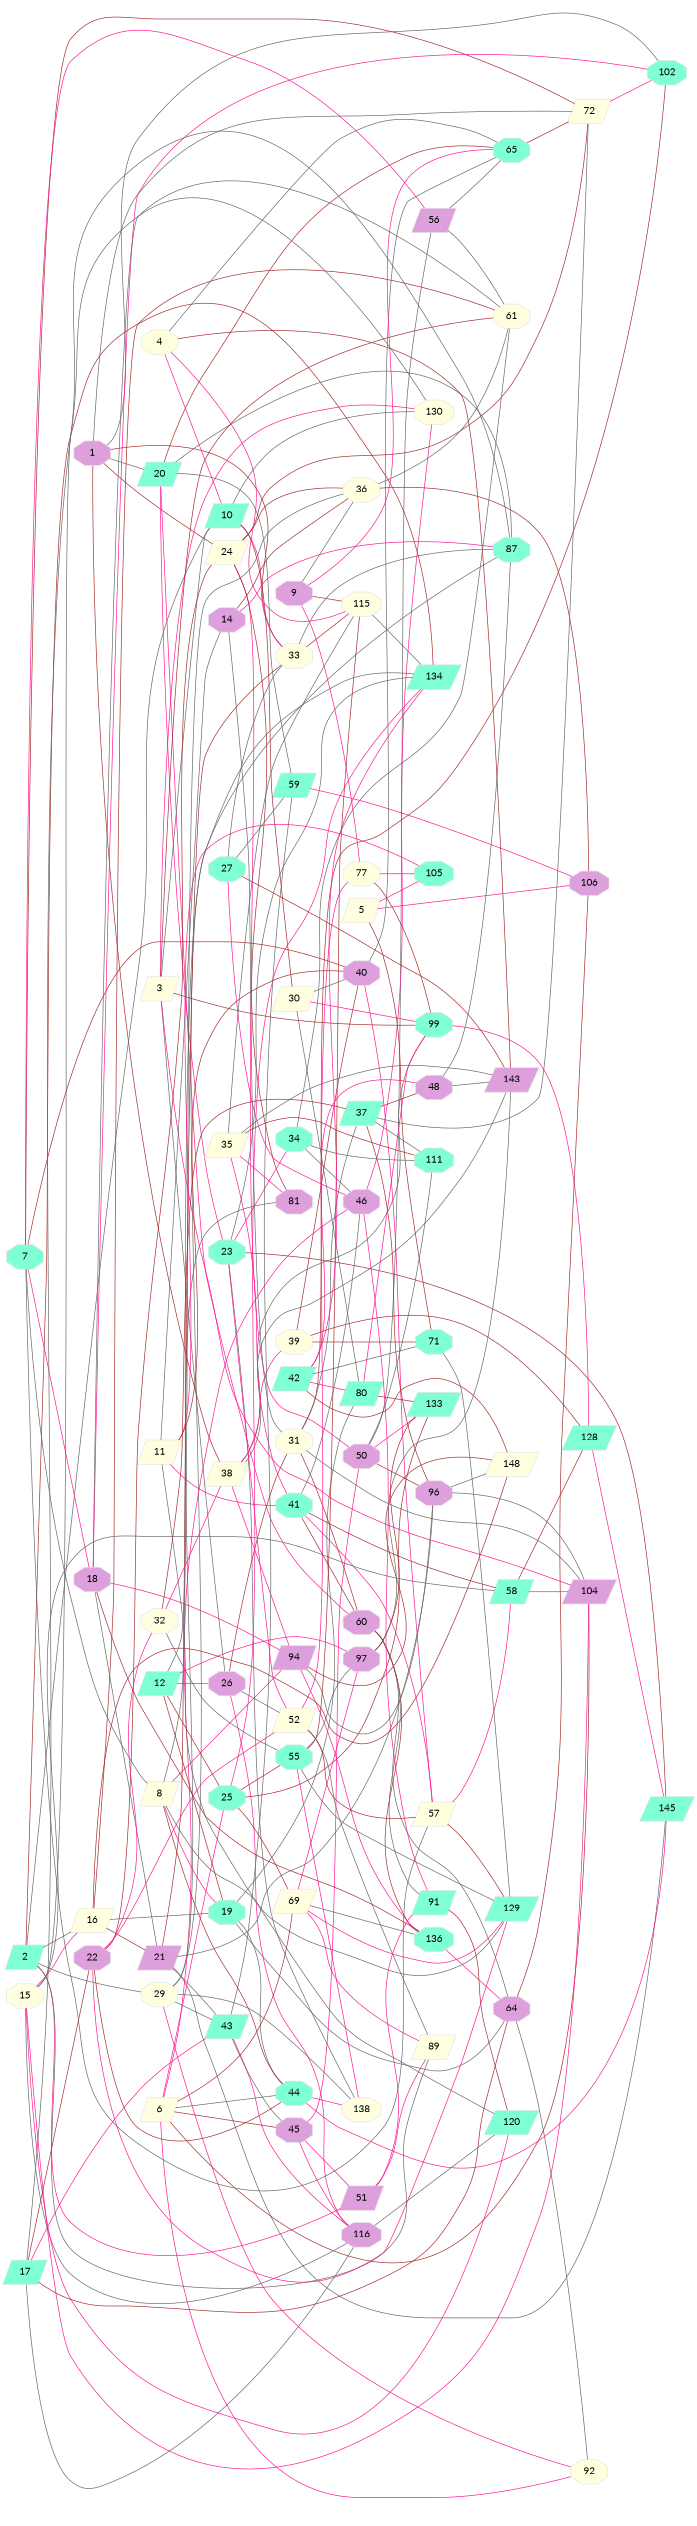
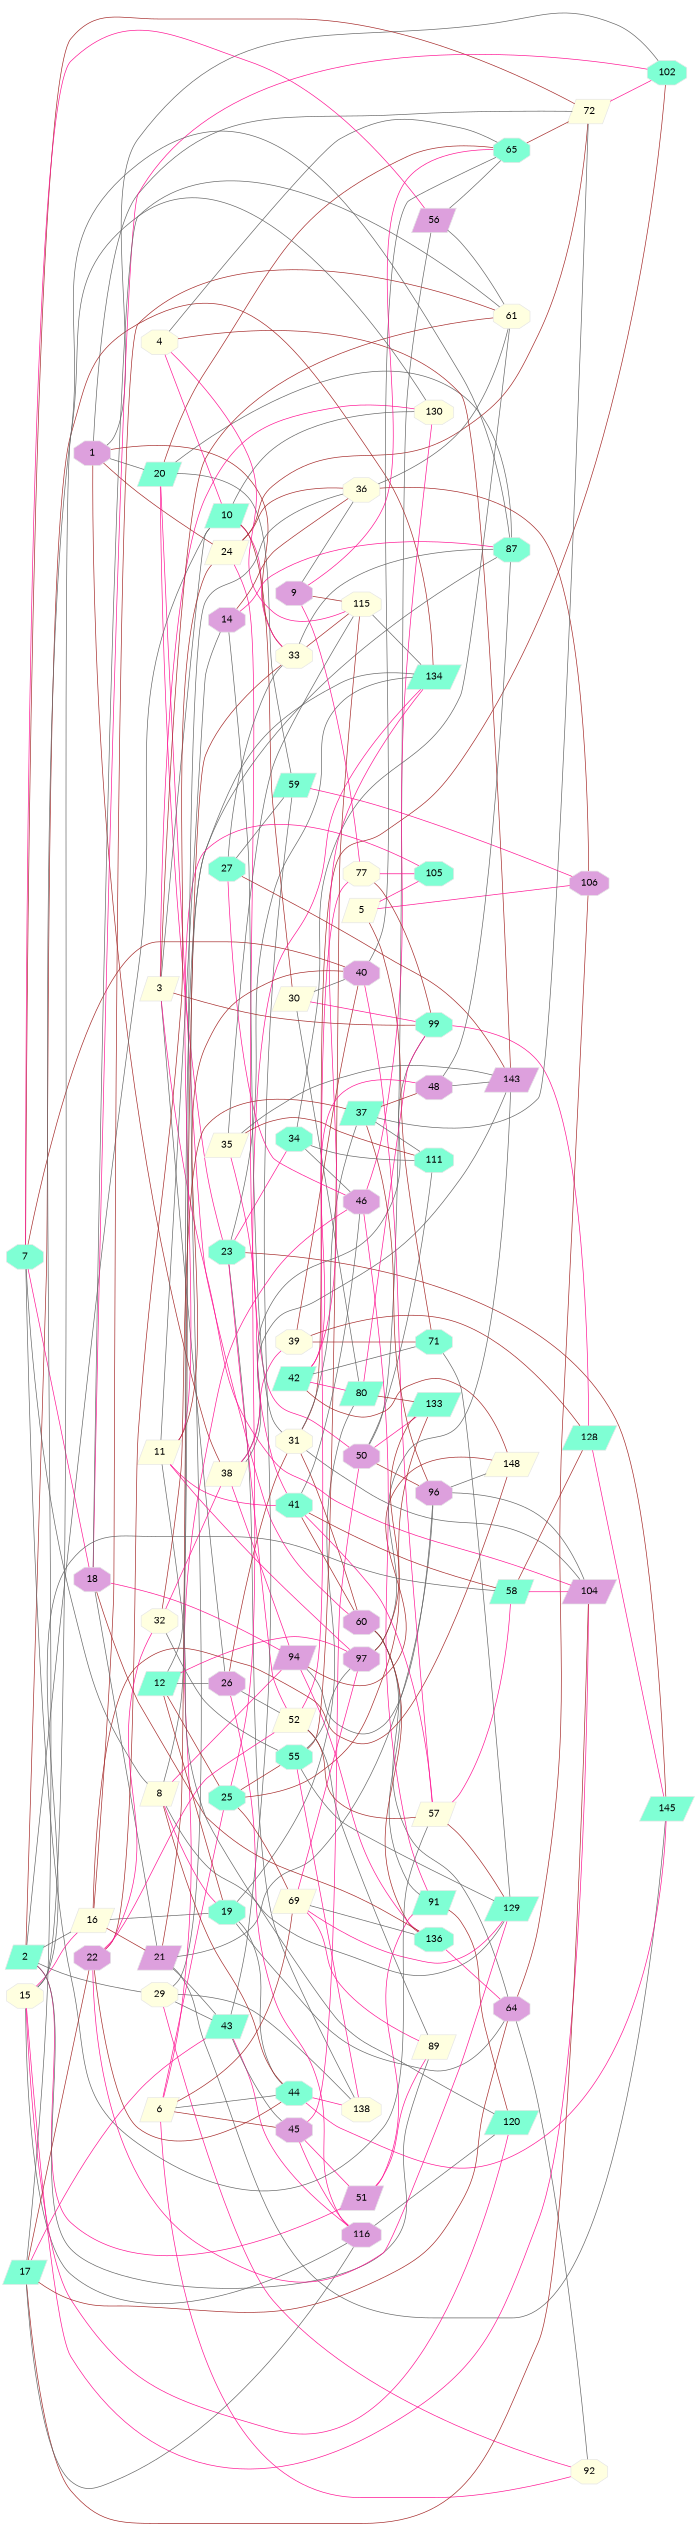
node "81": removed
edge "11" -- "97": added
edge "104" -- "6": now "104" -- "17"
